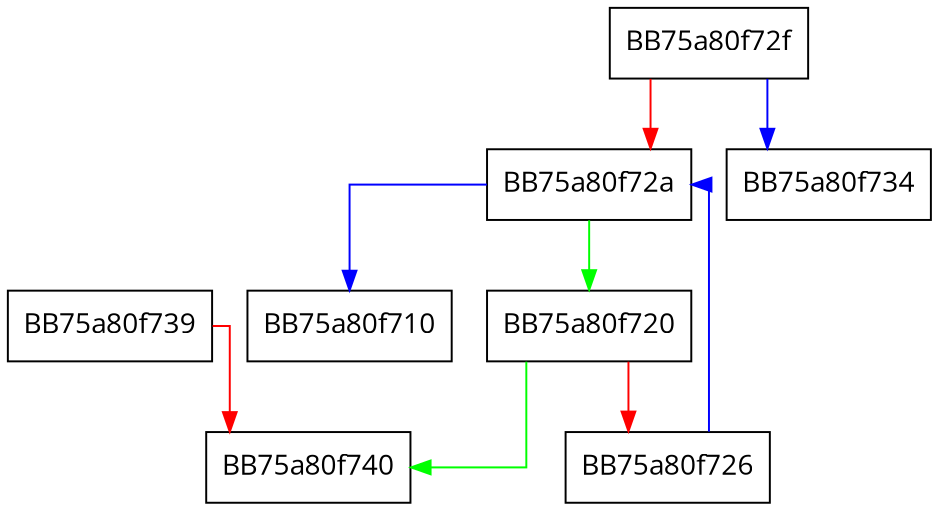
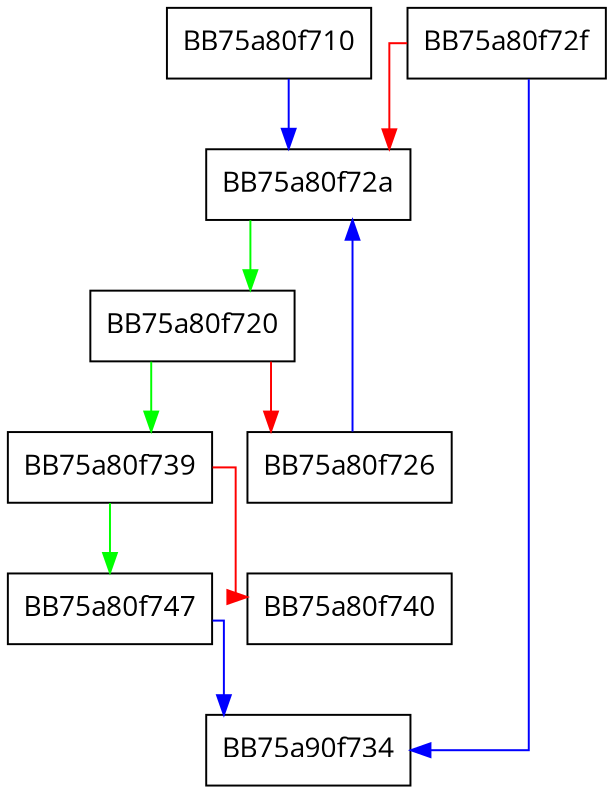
edge "BB75a80f72a" -> "BB75a80f710": reversed
node "BB75a80f734": label "BB75a80f734" -> "BB75a90f734"
edge "BB75a80f720" -> "BB75a80f740": now "BB75a80f720" -> "BB75a80f739"
node "BB75a80f747": added
